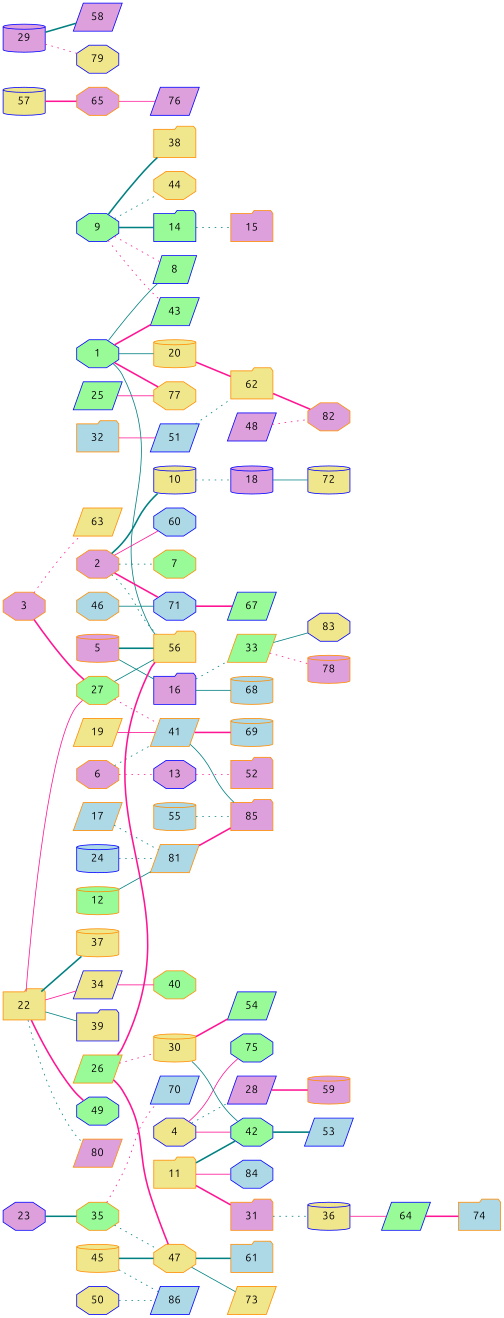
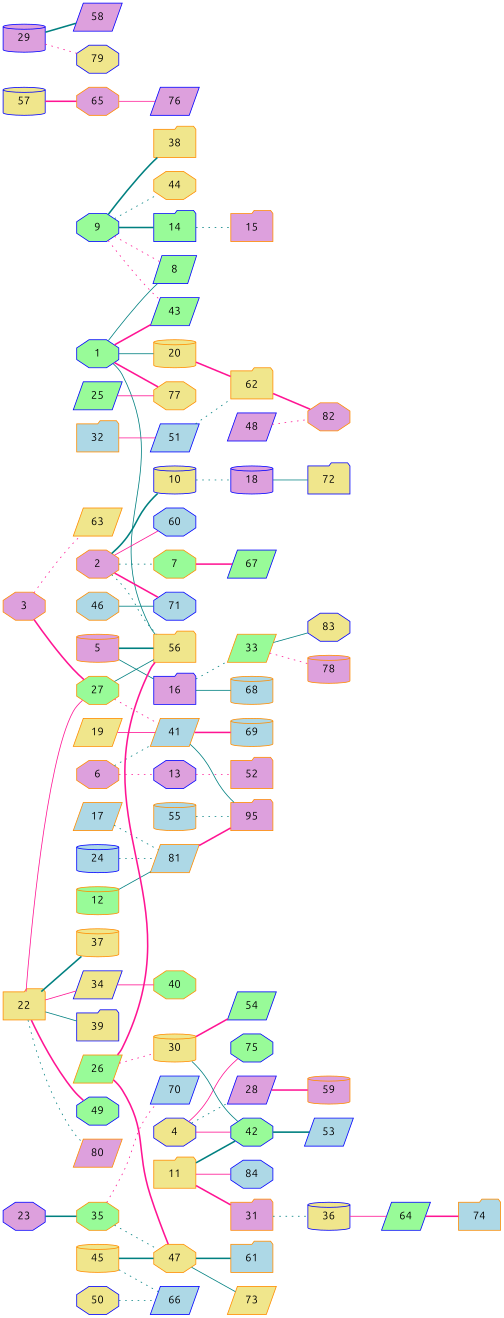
node "72": shape cylinder -> folder
edge "71" -- "67": now "7" -- "67"
node "85": label "85" -> "95"
node "86": label "86" -> "66"
